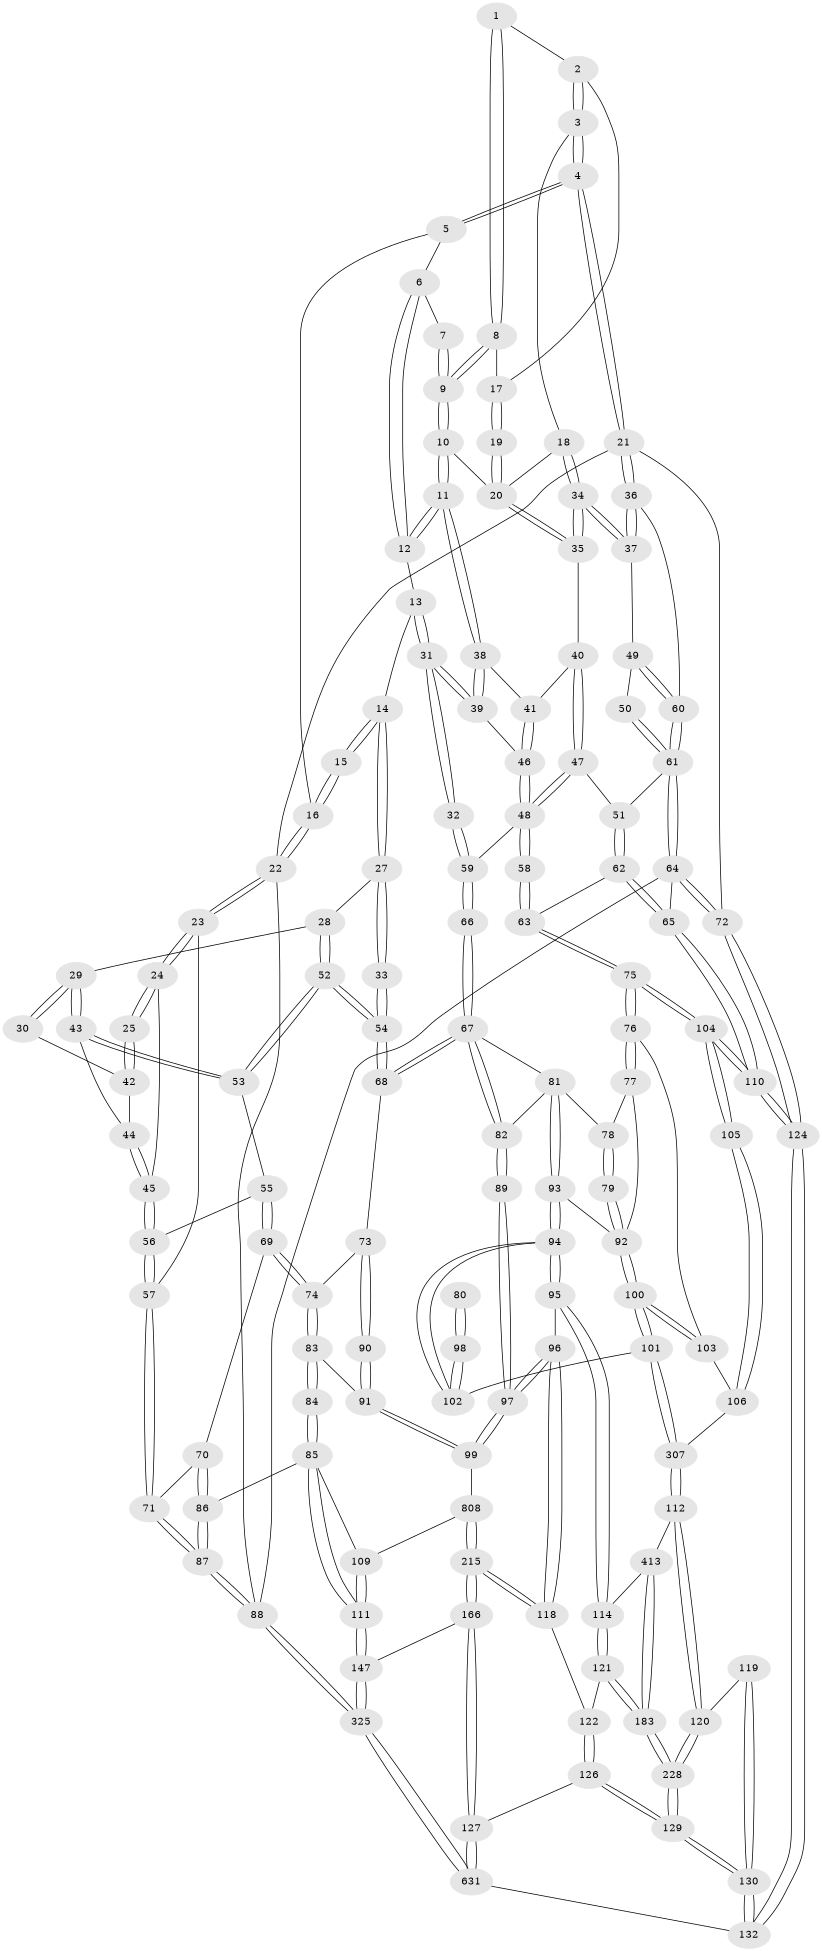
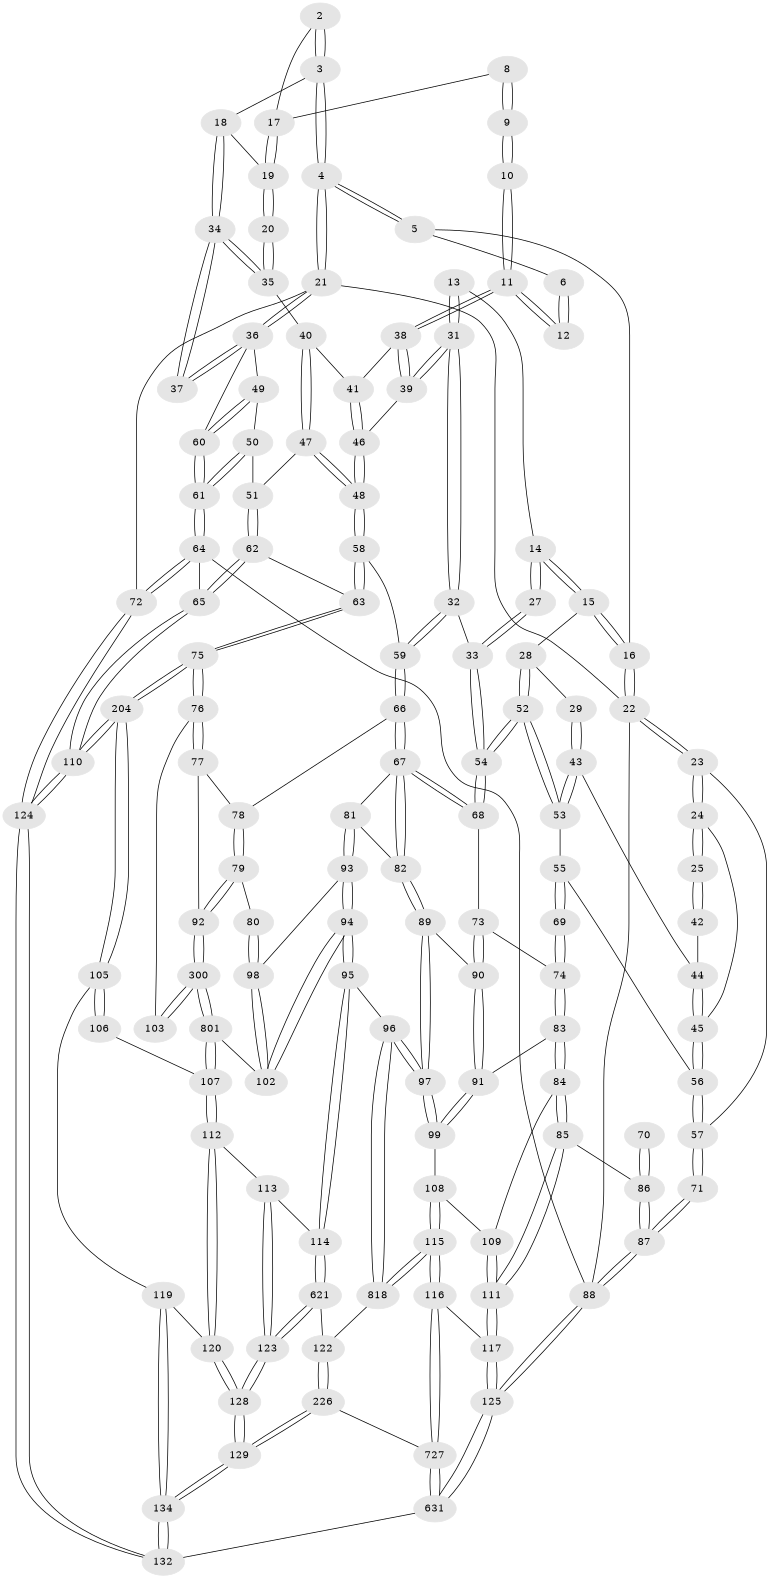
node "1": removed
node "7": removed
edge "10" -- "20": removed
edge "18" -- "20": now "18" -- "19"
edge "12" -- "13": removed
edge "37" -- "49": now "36" -- "49"
edge "32" -- "33": added
edge "61" -- "51": now "50" -- "51"
edge "48" -- "59": now "58" -- "59"
edge "79" -- "80": added
edge "27" -- "28": now "15" -- "28"
edge "89" -- "90": added
node "30": removed
node "104": label "104" -> "204"
edge "81" -- "78": now "66" -- "78"
edge "105" -- "119": added
edge "93" -- "92": now "93" -- "98"
node "100": label "100" -> "300"
edge "69" -- "70": removed
node "101": label "101" -> "801"
edge "103" -- "106": removed
node "307": label "307" -> "107"
edge "70" -- "71": removed
edge "85" -- "109": now "84" -- "109"
node "808": label "808" -> "108"
node "215": label "215" -> "115"
node "413": label "413" -> "113"
node "166": label "166" -> "116"
node "118": label "118" -> "818"
node "147": label "147" -> "117"
node "121": label "121" -> "621"
node "325": label "325" -> "125"
node "183": label "183" -> "123"
node "126": label "126" -> "226"
node "228": label "228" -> "128"
node "127": label "127" -> "727"
node "130": label "130" -> "134"
